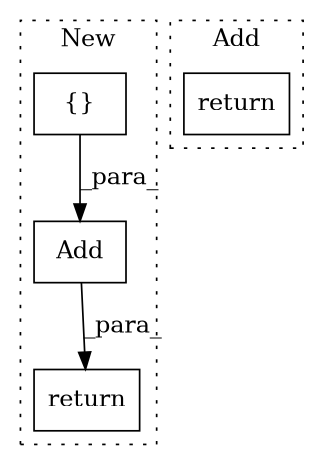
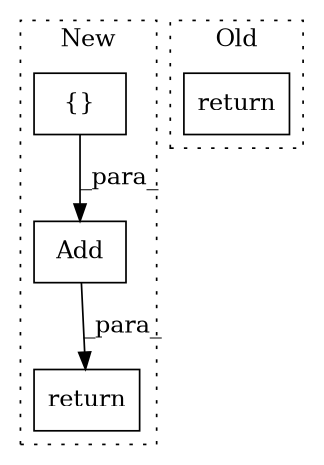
cluster "Add": label "Add" -> "Old"
